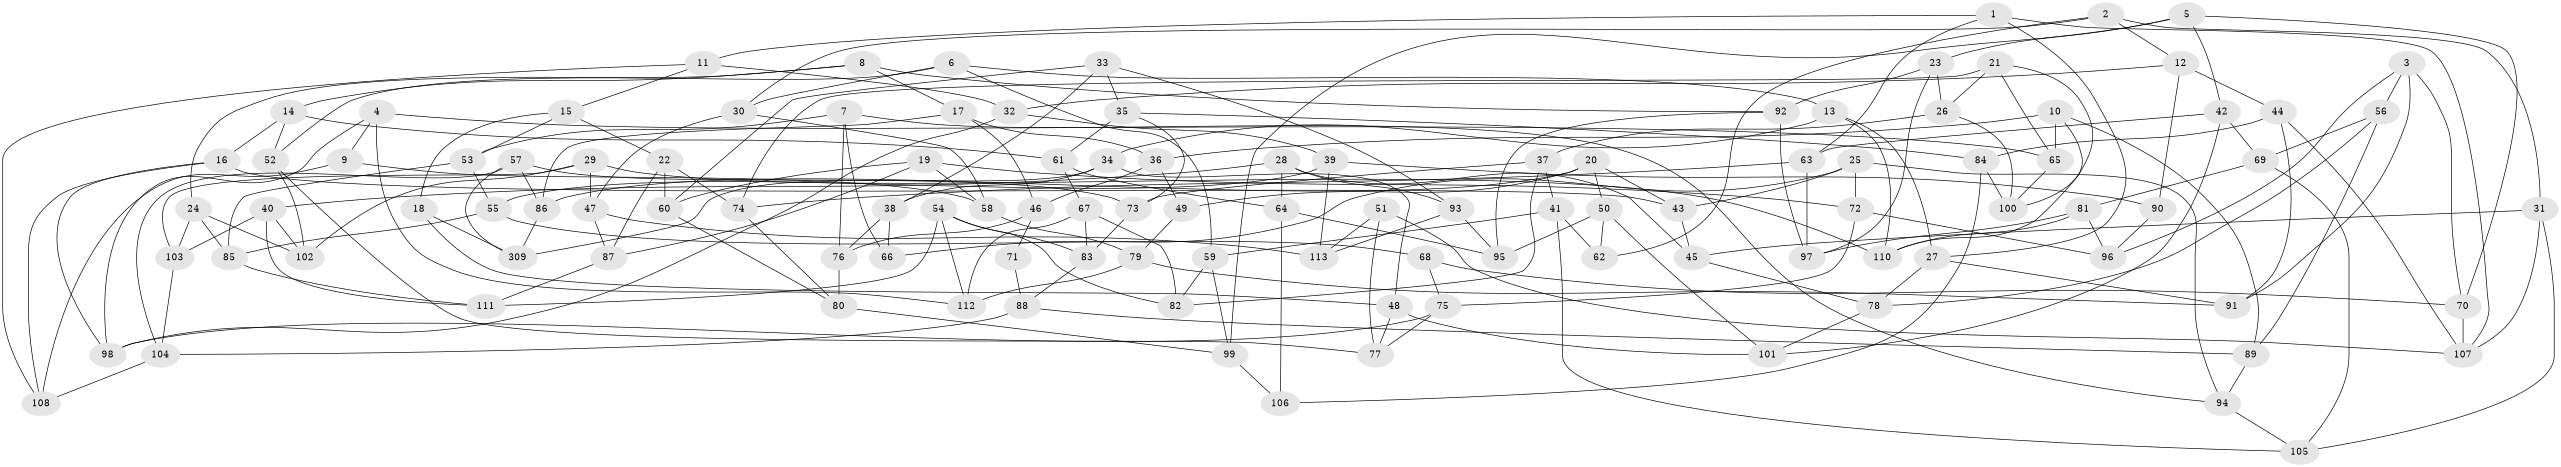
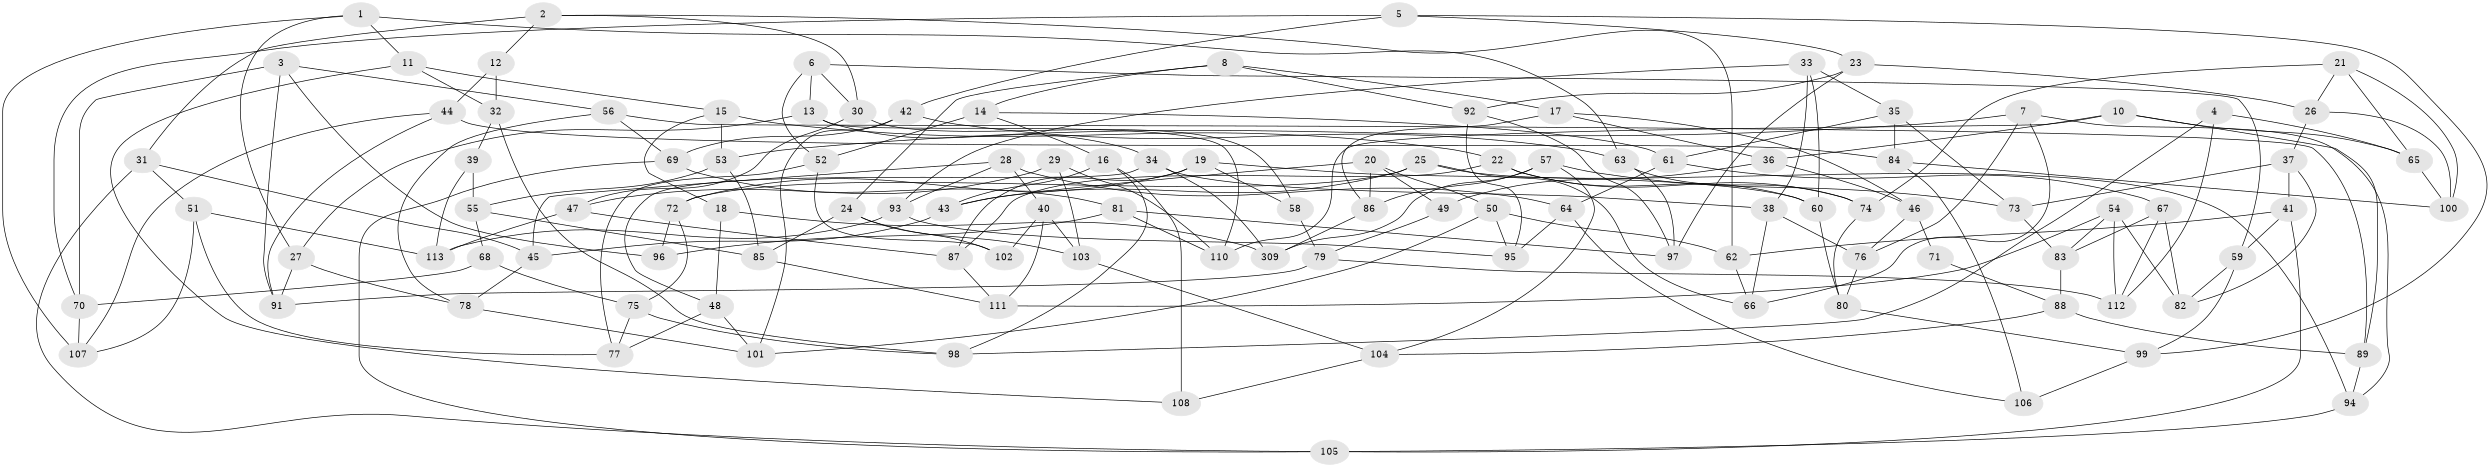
node "9": removed
edge "29" -- "102": removed
node "90": removed
edge "62" -- "66": added
edge "31" -- "107": now "31" -- "51"
